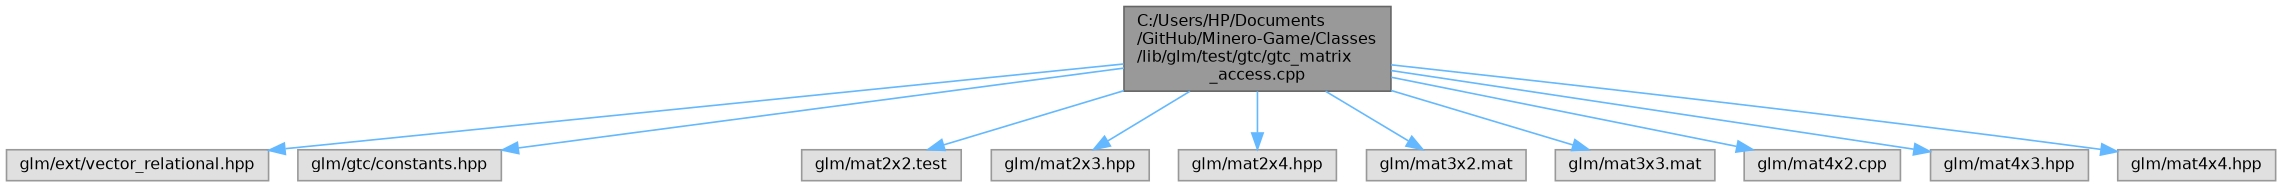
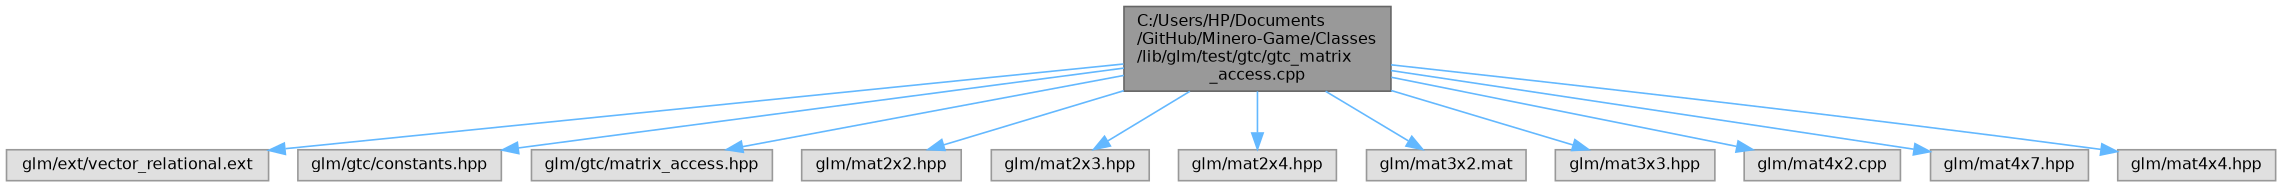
node "glm/ext/vector_relational.hpp": label "glm/ext/vector_relational.hpp" -> "glm/ext/vector_relational.ext"
node "glm/gtc/matrix_access.hpp": added
node "glm/mat2x2.test": label "glm/mat2x2.test" -> "glm/mat2x2.hpp"
node "glm/mat3x3.mat": label "glm/mat3x3.mat" -> "glm/mat3x3.hpp"
node "glm/mat4x3.hpp": label "glm/mat4x3.hpp" -> "glm/mat4x7.hpp"
